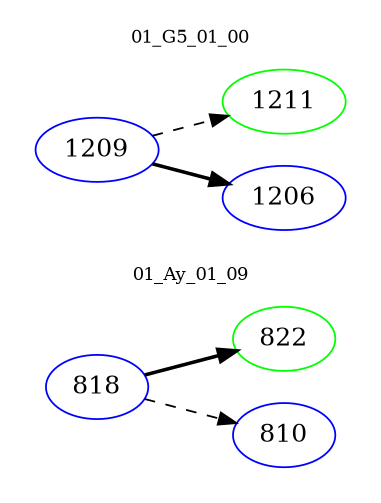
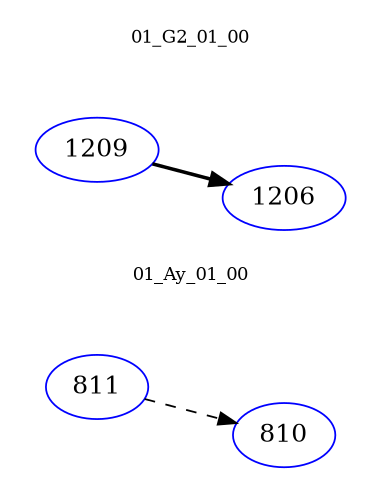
cluster "01_G5_01_00": label "01_G5_01_00" -> "01_G2_01_00"
node "1211": removed
cluster "01_Ay_01_09": label "01_Ay_01_09" -> "01_Ay_01_00"
node "822": removed
node "818": label "818" -> "811"
